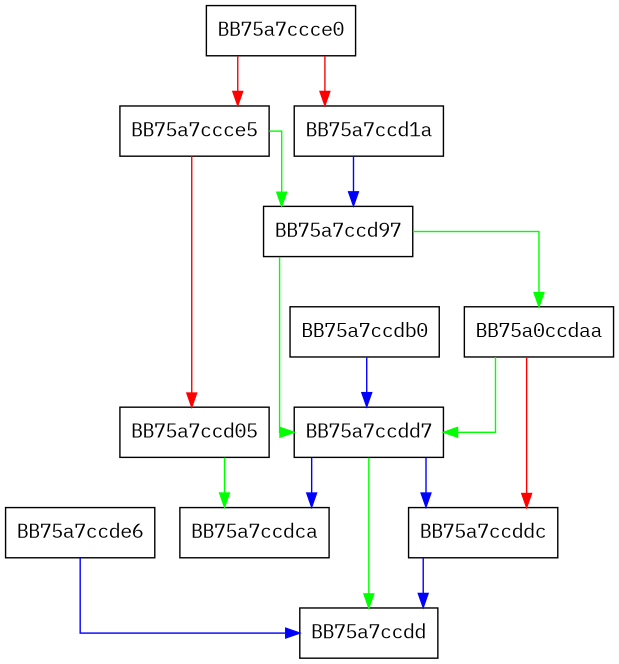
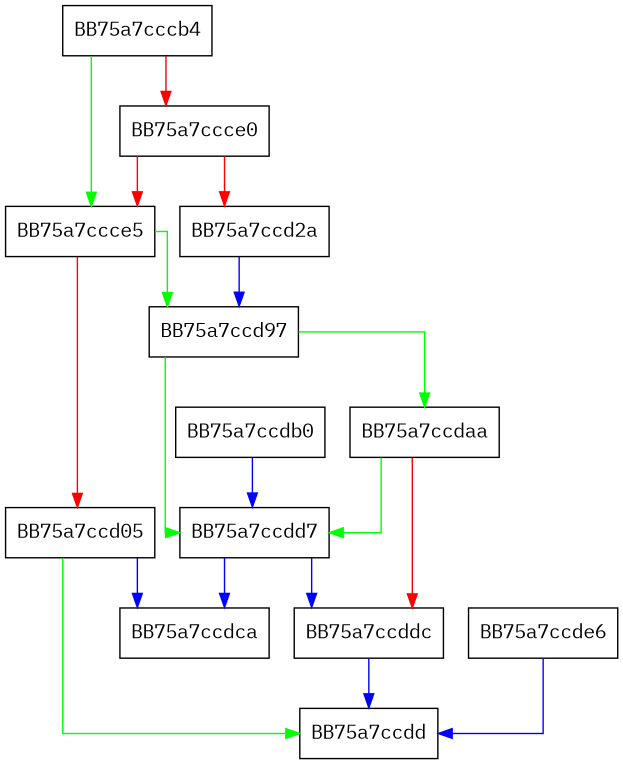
node "BB75a7cccb4": added
node "BB75a7ccd1a": label "BB75a7ccd1a" -> "BB75a7ccd2a"
node "BB75a0ccdaa": label "BB75a0ccdaa" -> "BB75a7ccdaa"
edge "BB75a7ccd05" -> "BB75a7ccdca": color green -> blue
edge "BB75a7ccdd7" -> "BB75a7ccdd": now "BB75a7ccd05" -> "BB75a7ccdd"
